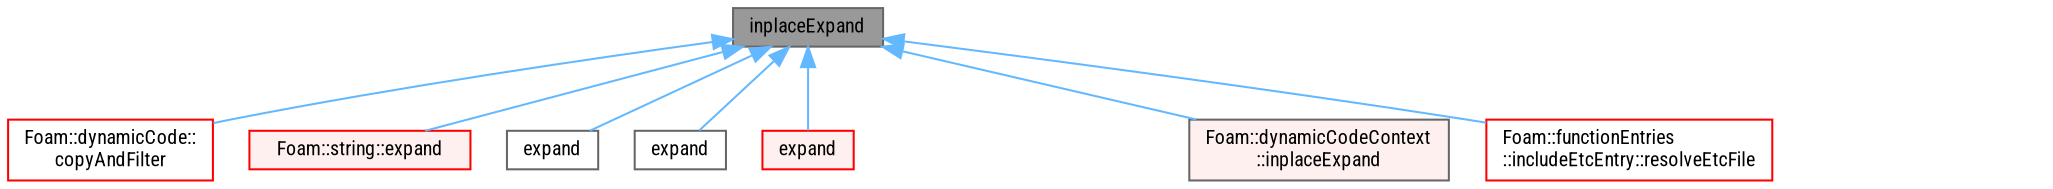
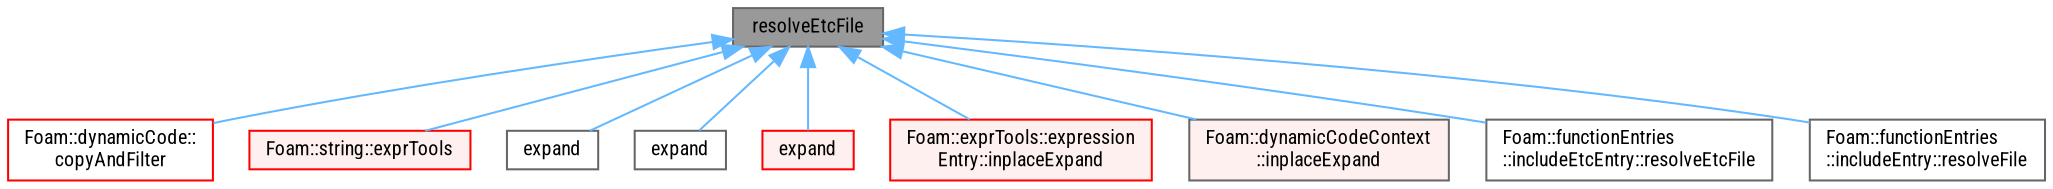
node "inplaceExpand": label "inplaceExpand" -> "resolveEtcFile"
node "Foam::string::expand": label "Foam::string::expand" -> "Foam::string::exprTools"
node "Foam::exprTools::expression Entry::inplaceExpand": added
node "Foam::functionEntries ::includeEtcEntry::resolveEtcFile": color red -> grey40
node "Foam::functionEntries ::includeEntry::resolveFile": added
